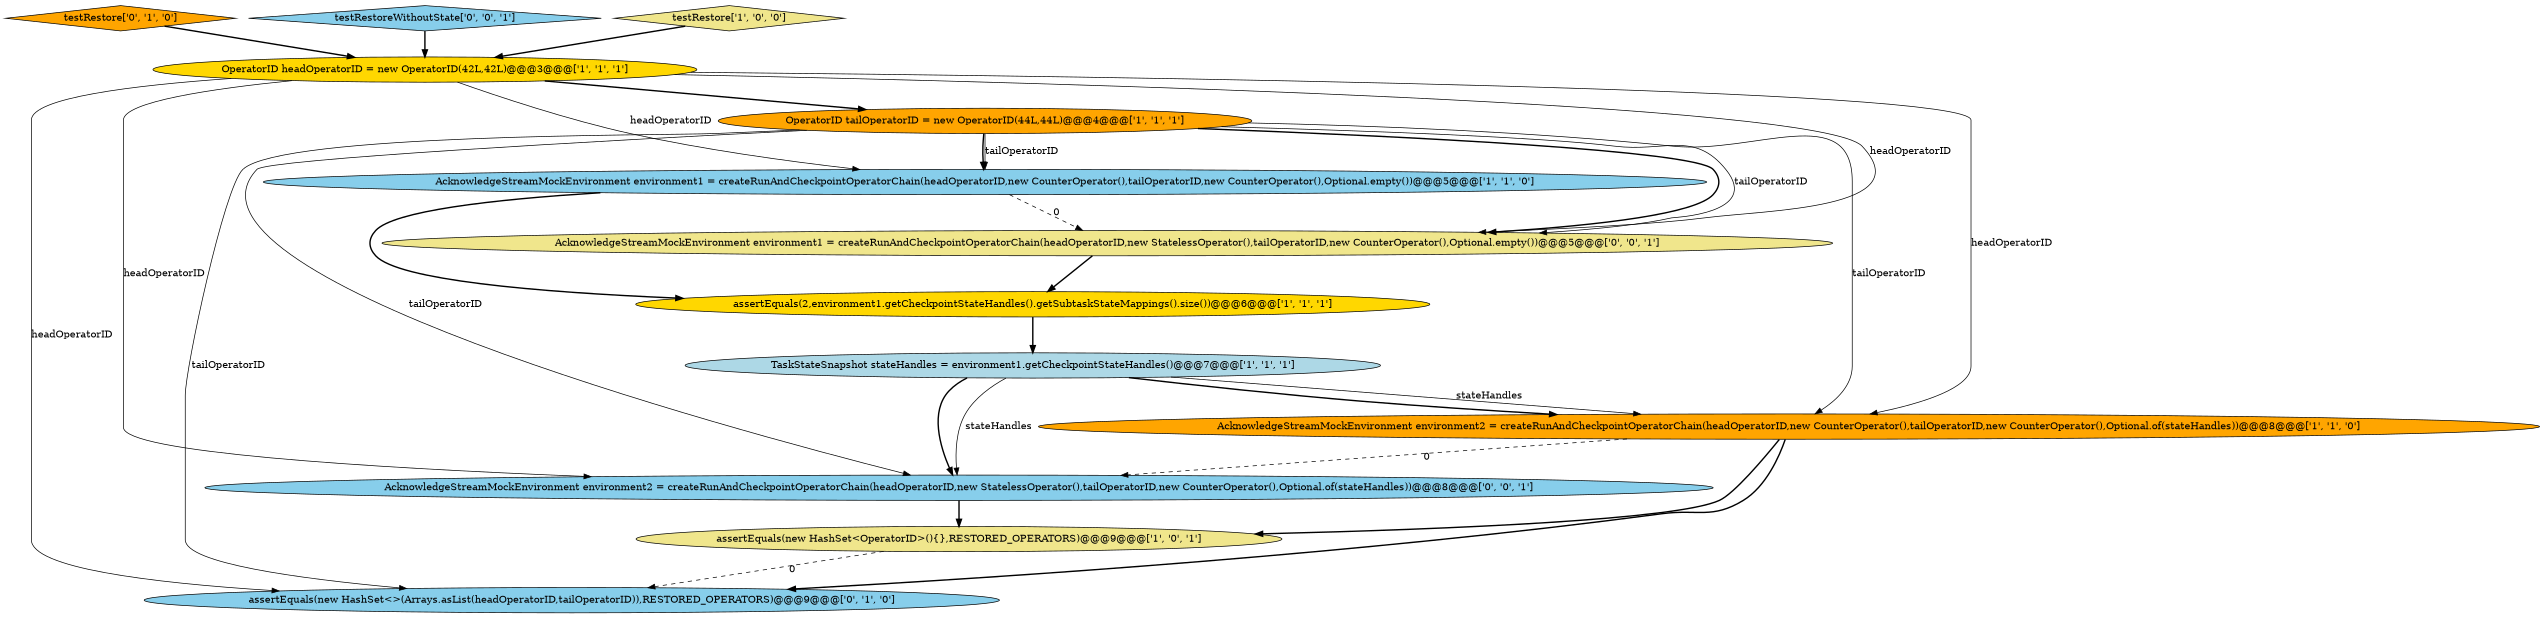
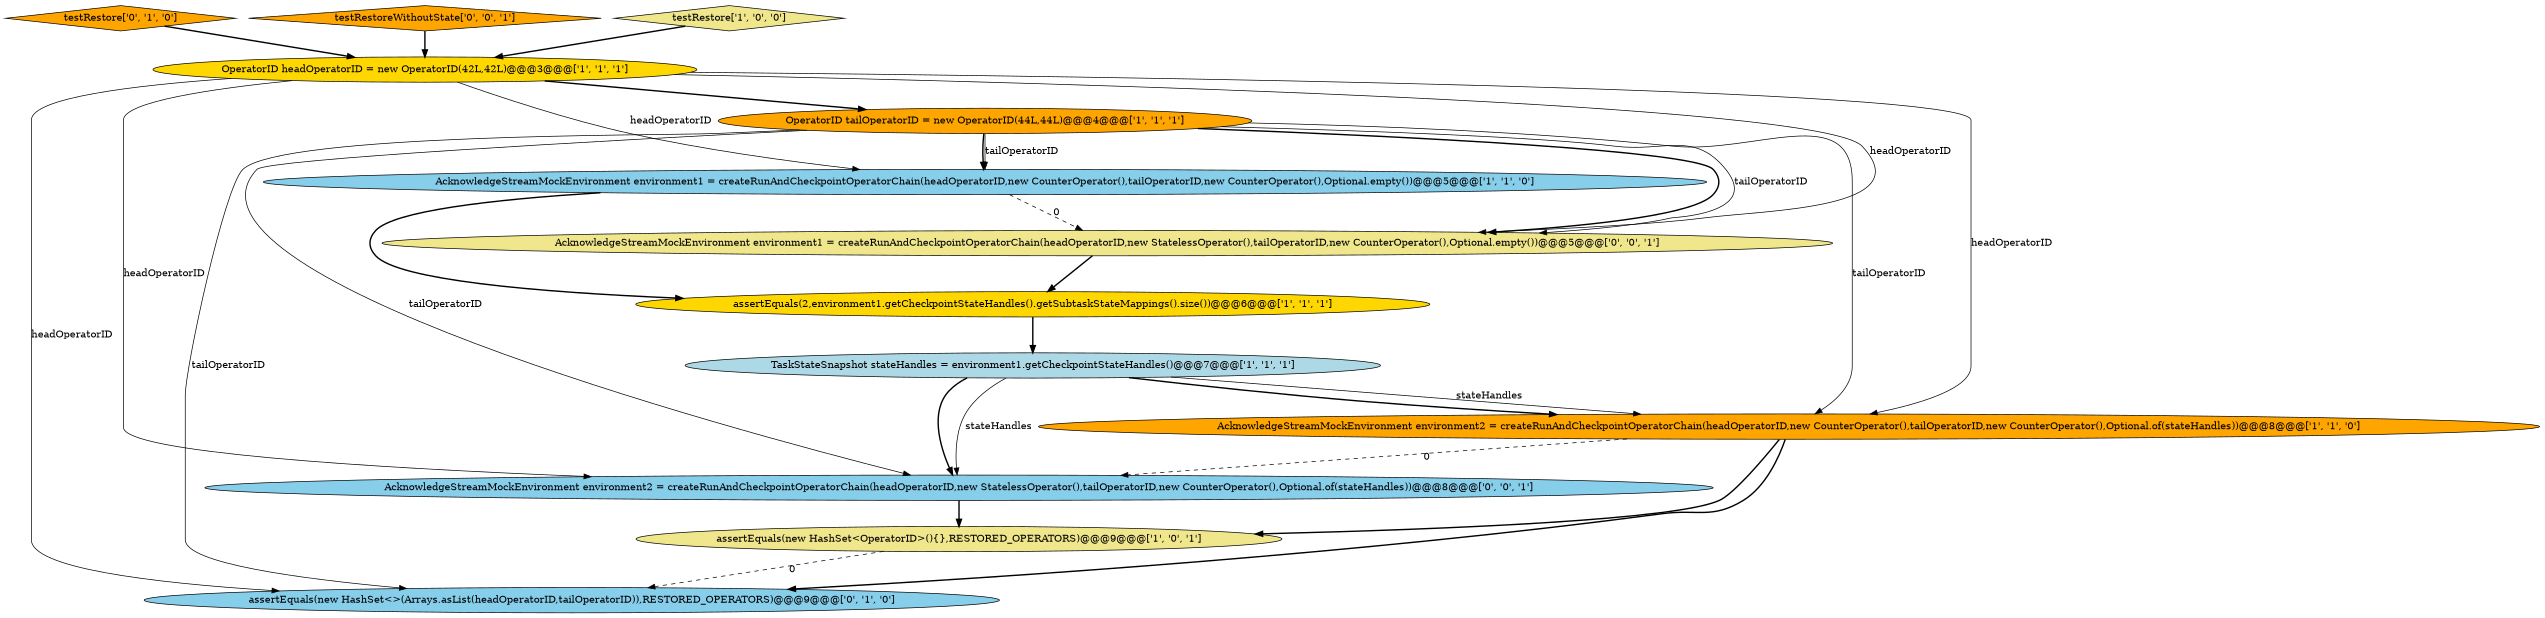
node "testRestoreWithoutState['0', '0', '1']": fillcolor skyblue -> orange
